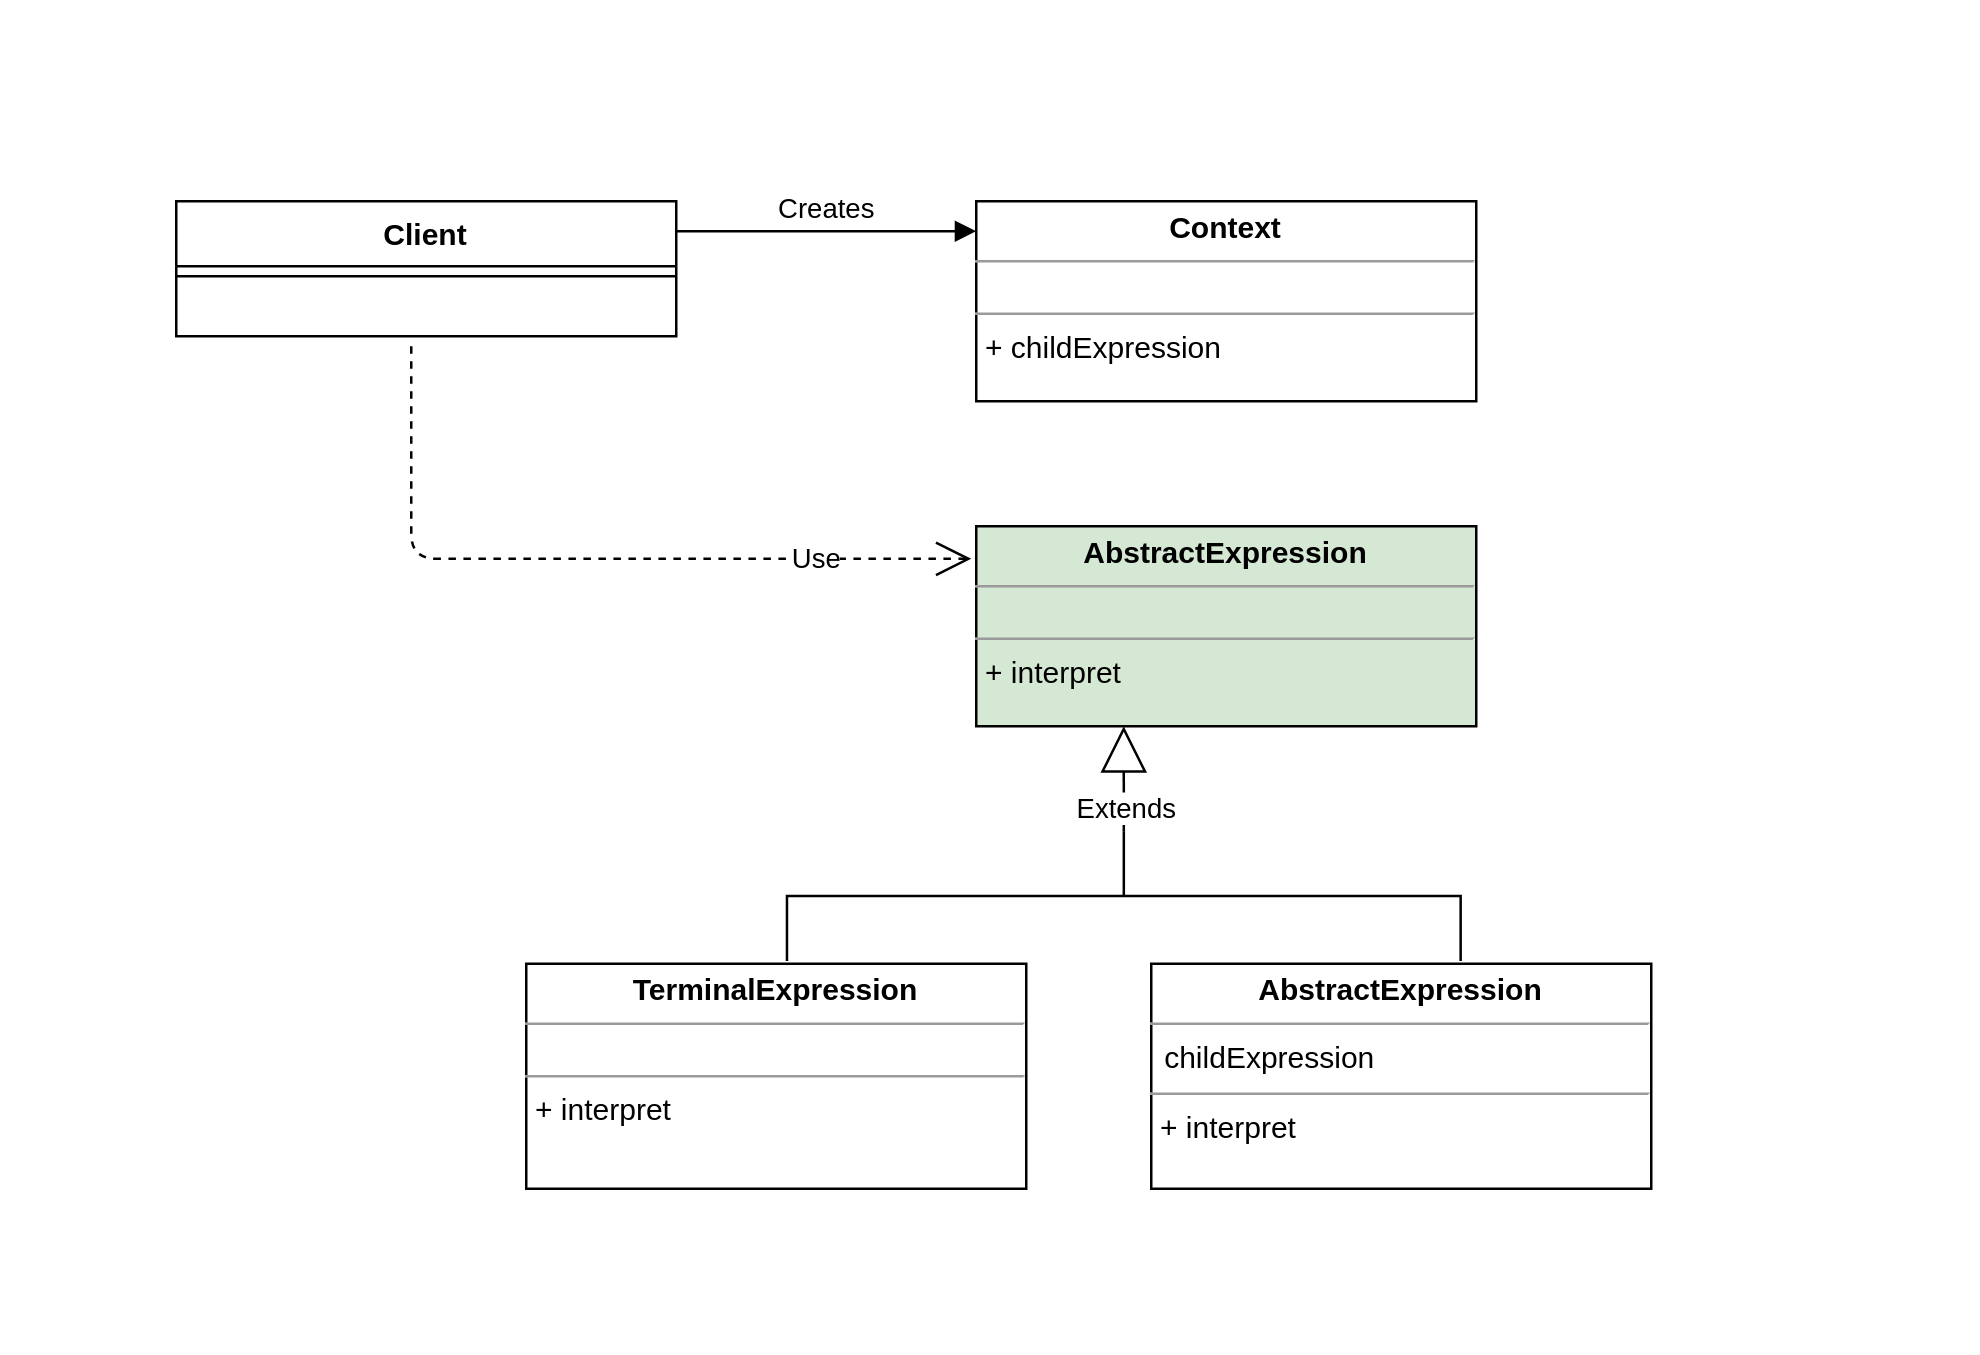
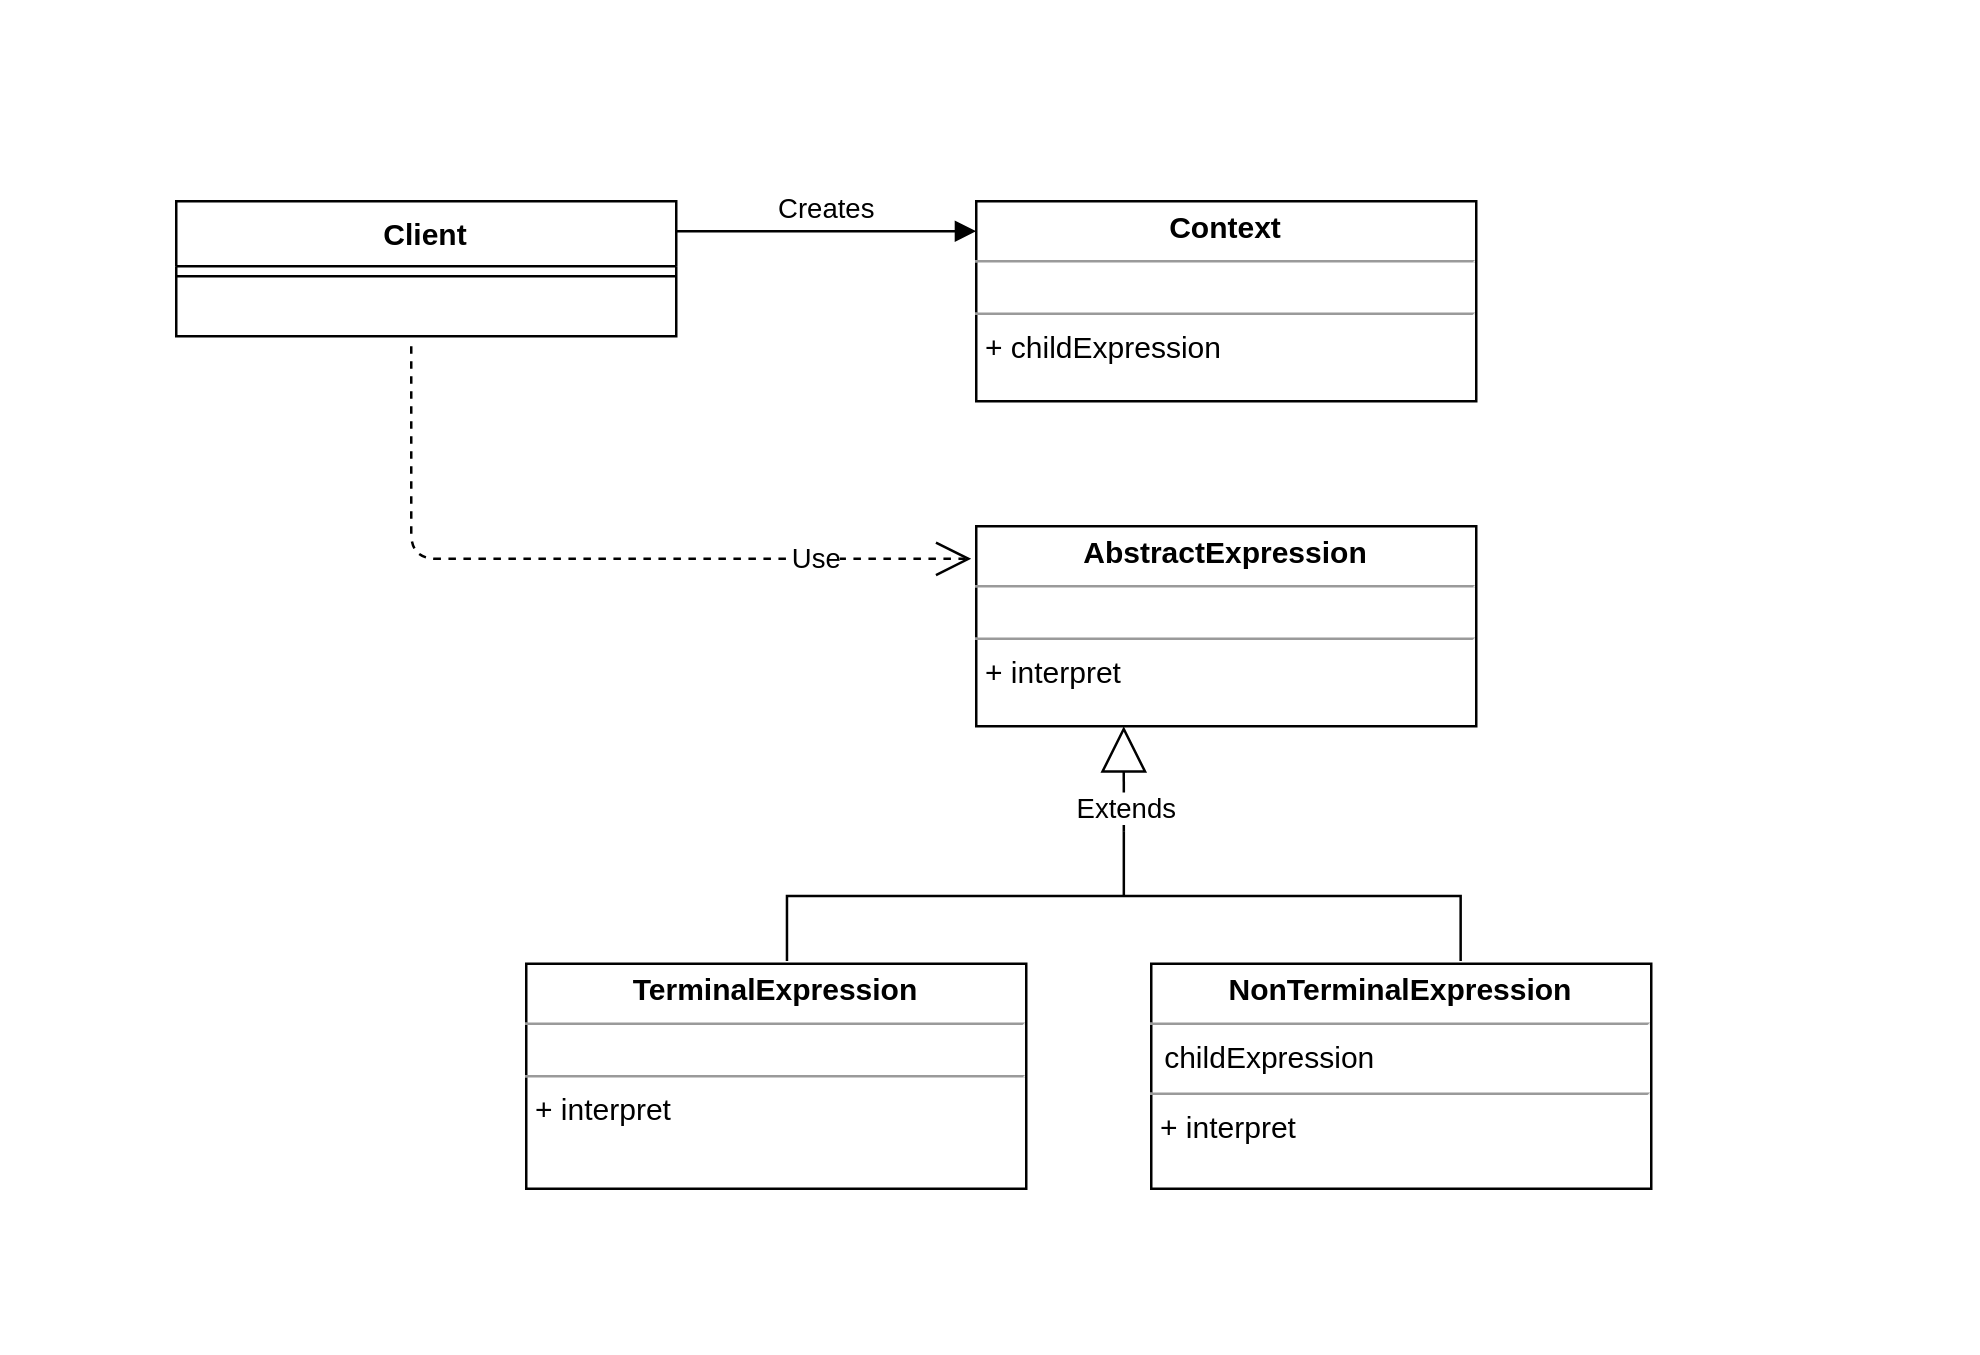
node "AbstractExpression + interpret": fillcolor #d5e8d4 -> #ffffff
node "AbstractExpression childExpression + interpret": label "AbstractExpression childExpression + interpret" -> "NonTerminalExpression childExpression + interpret"
